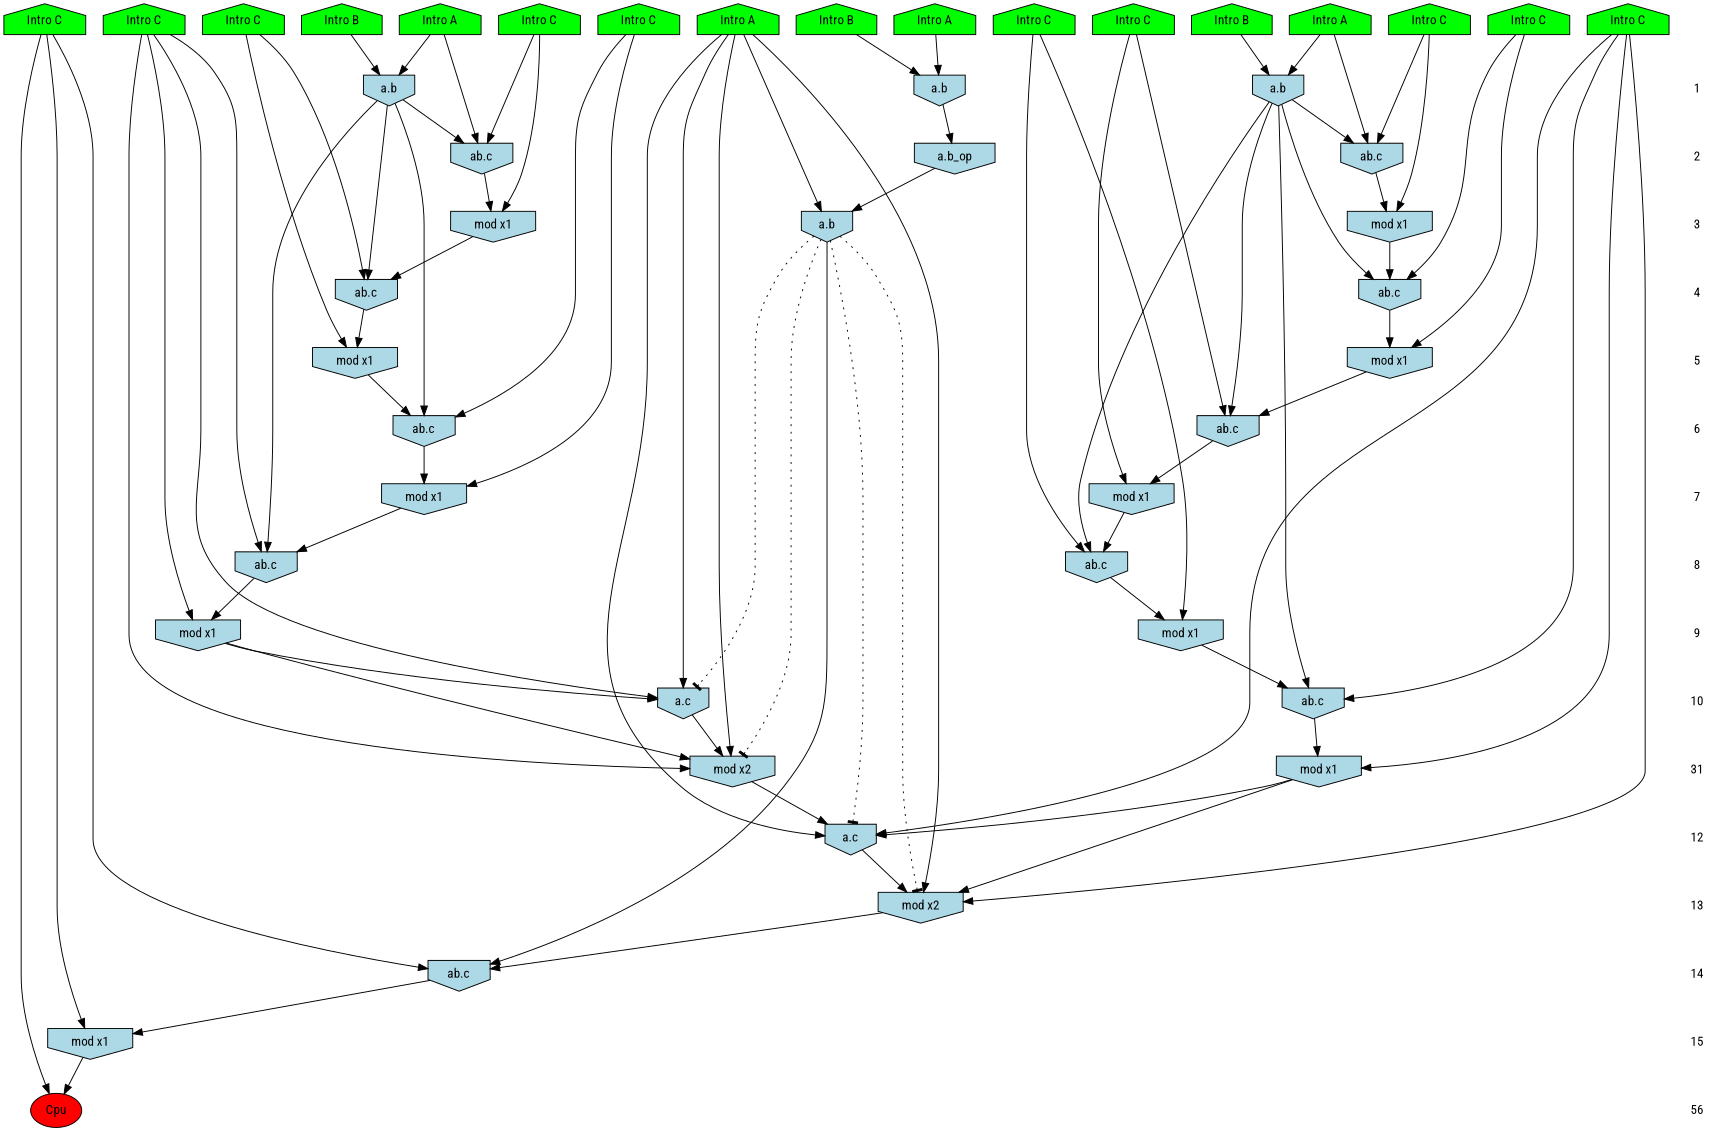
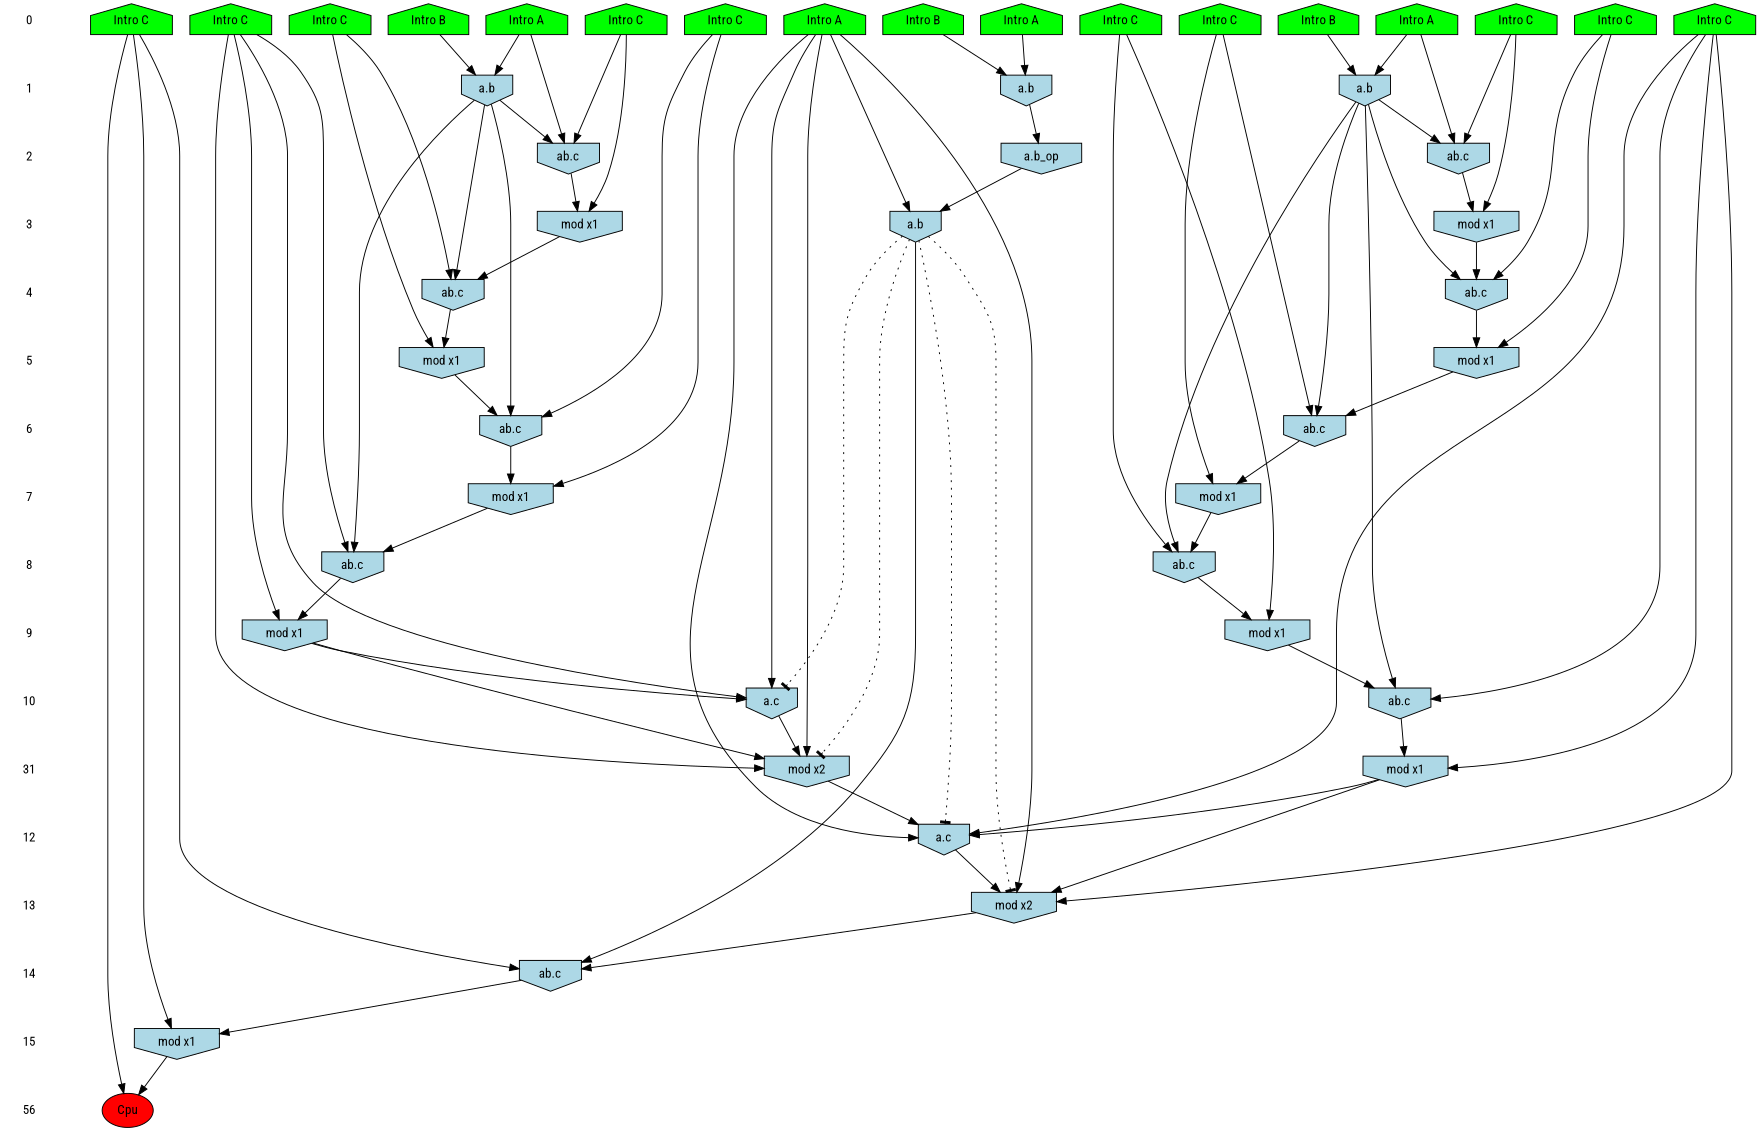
node "0": added
